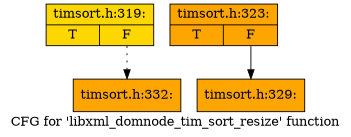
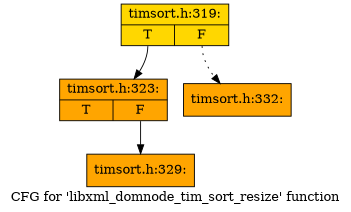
edge "timsort.h:319:" -> "timsort.h:323:": added
